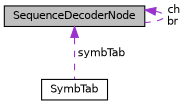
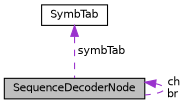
edge "SymbTab" -> "SequenceDecoderNode": reversed
